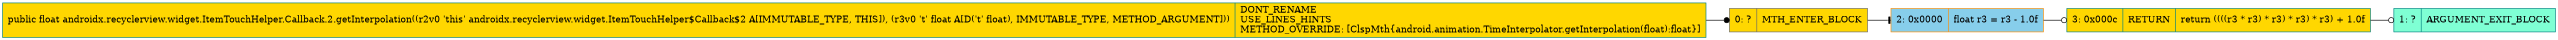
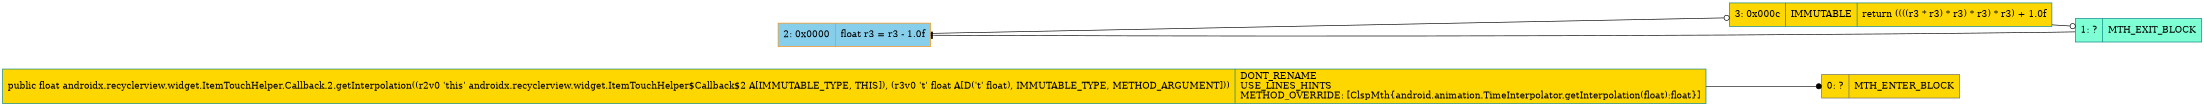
edge "0: ?" -> "2: 0x0000": now "1: ?" -> "2: 0x0000"
node "3: 0x000c": text "RETURN" -> "IMMUTABLE"
node "1: ?": text "ARGUMENT_EXIT_BLOCK" -> "MTH_EXIT_BLOCK"
